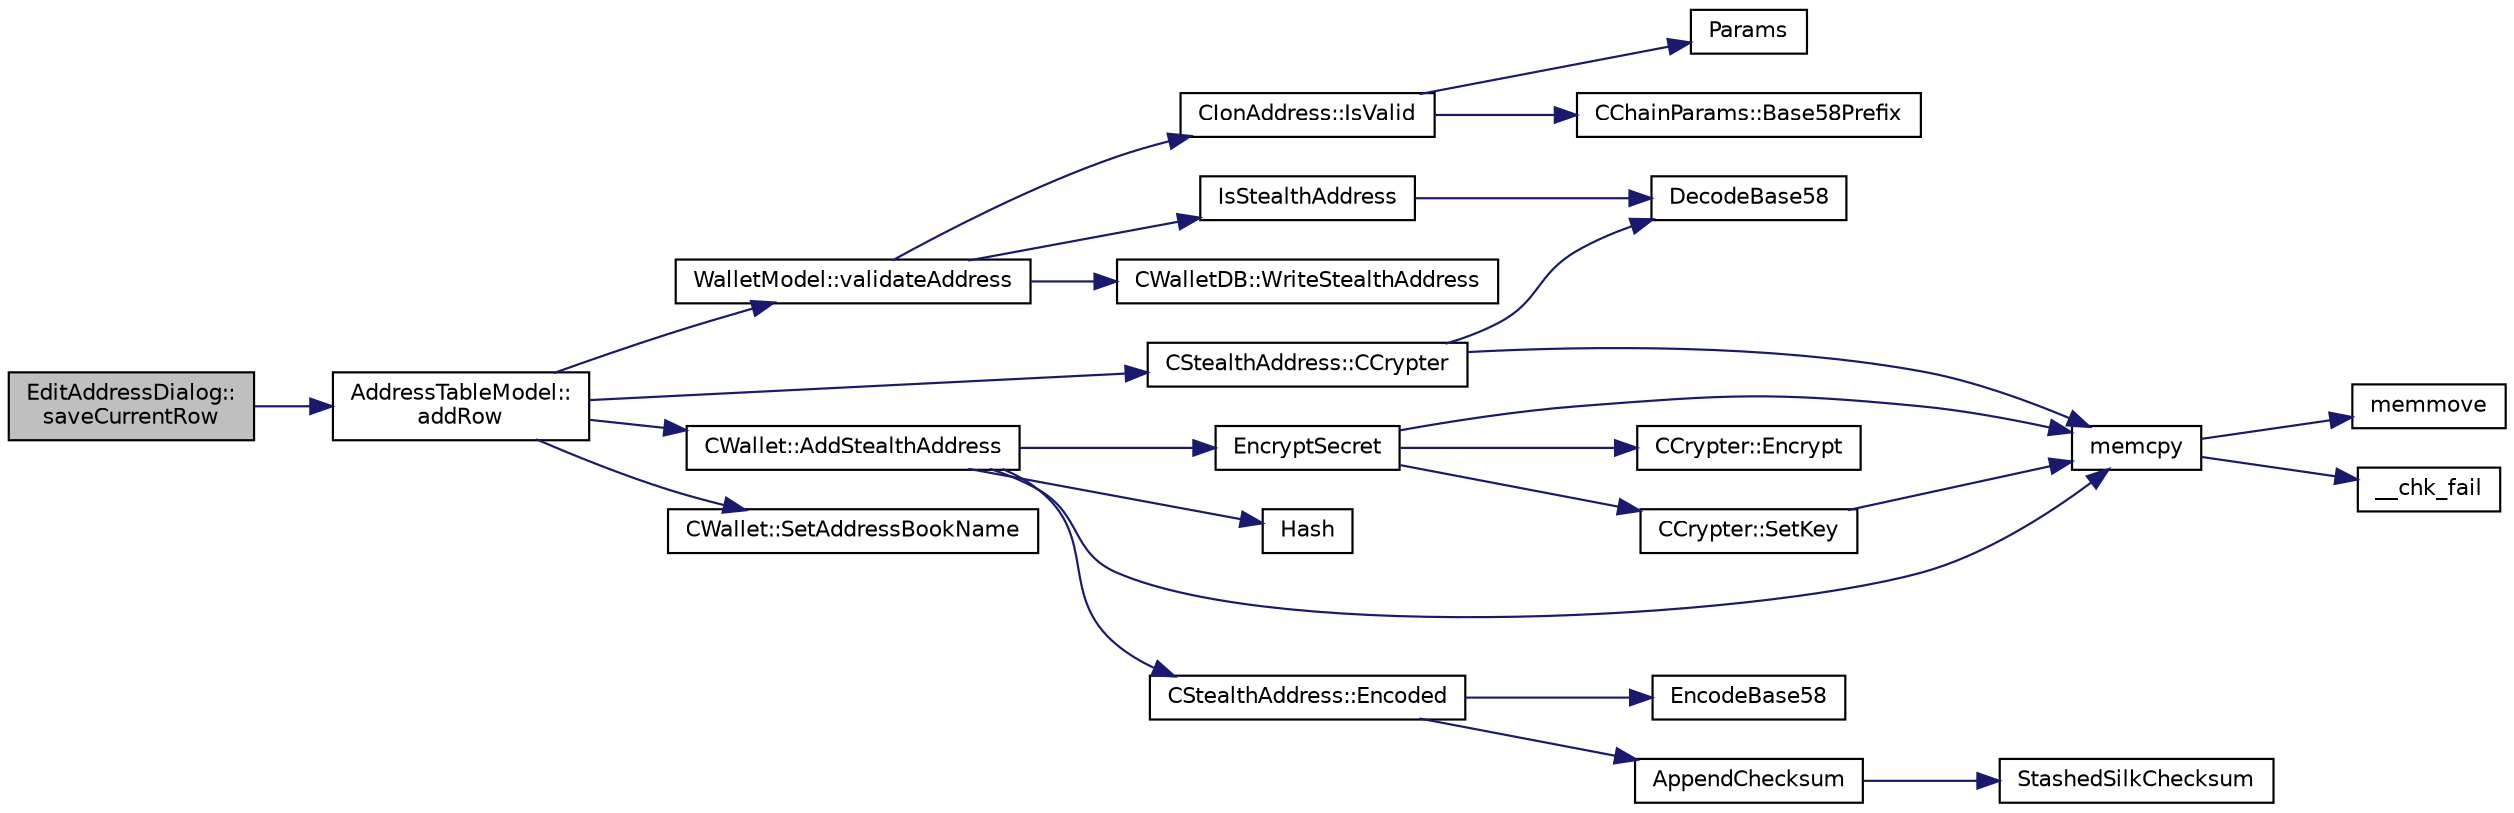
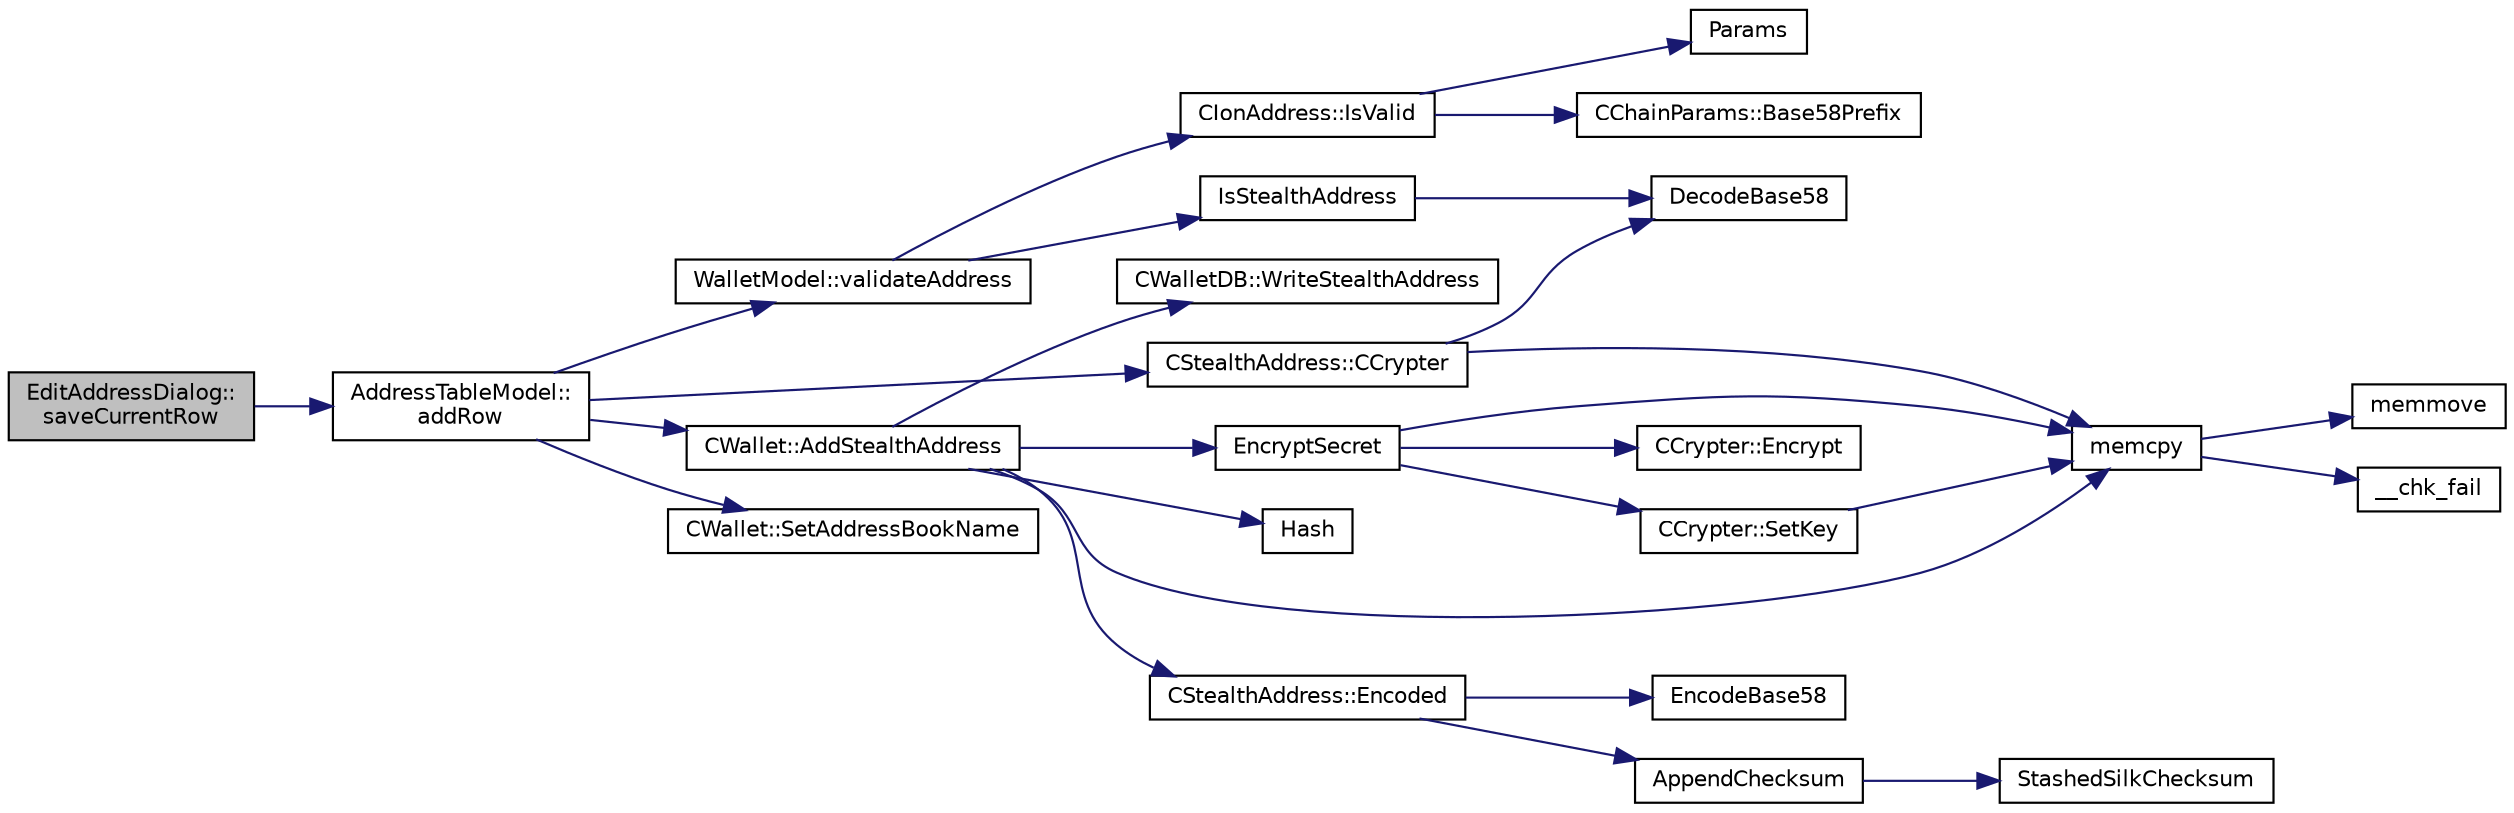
edge "WalletModel::validateAddress" -> "CWalletDB::WriteStealthAddress": now "CWallet::AddStealthAddress" -> "CWalletDB::WriteStealthAddress"
